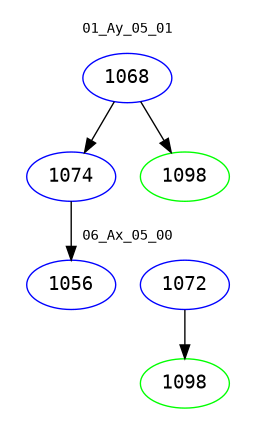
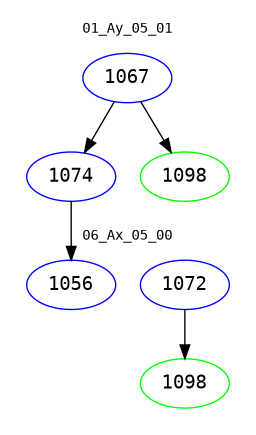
node "1068": label "1068" -> "1067"
